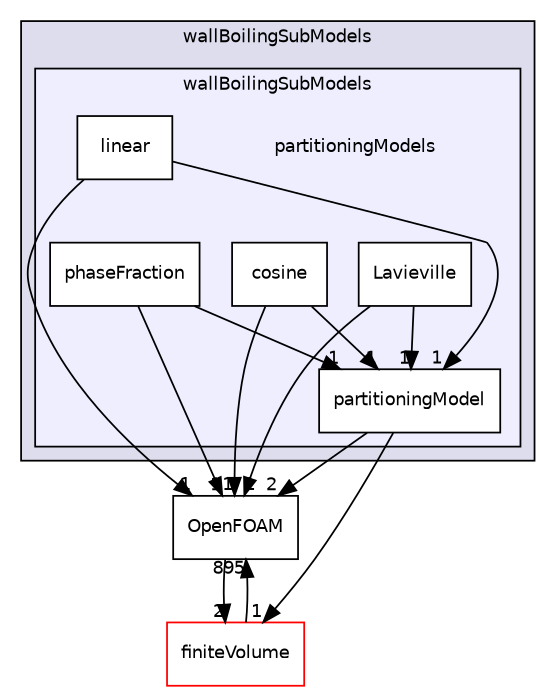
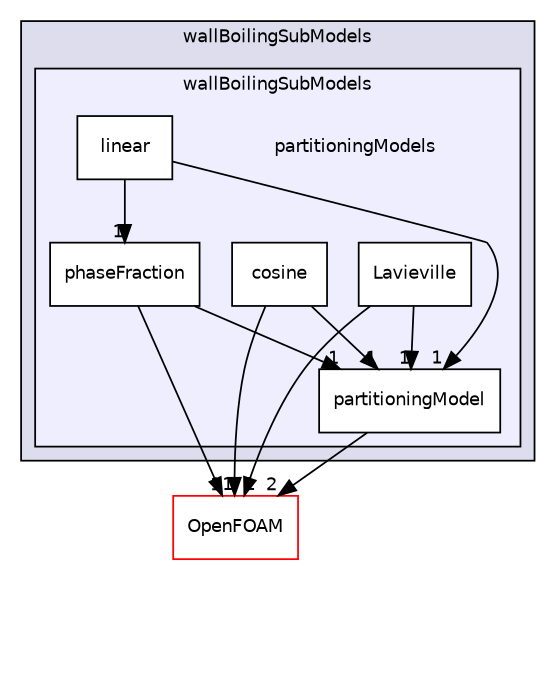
edge "linear" -> "OpenFOAM": now "linear" -> "phaseFraction"
node "OpenFOAM": color black -> red
node "finiteVolume": removed
